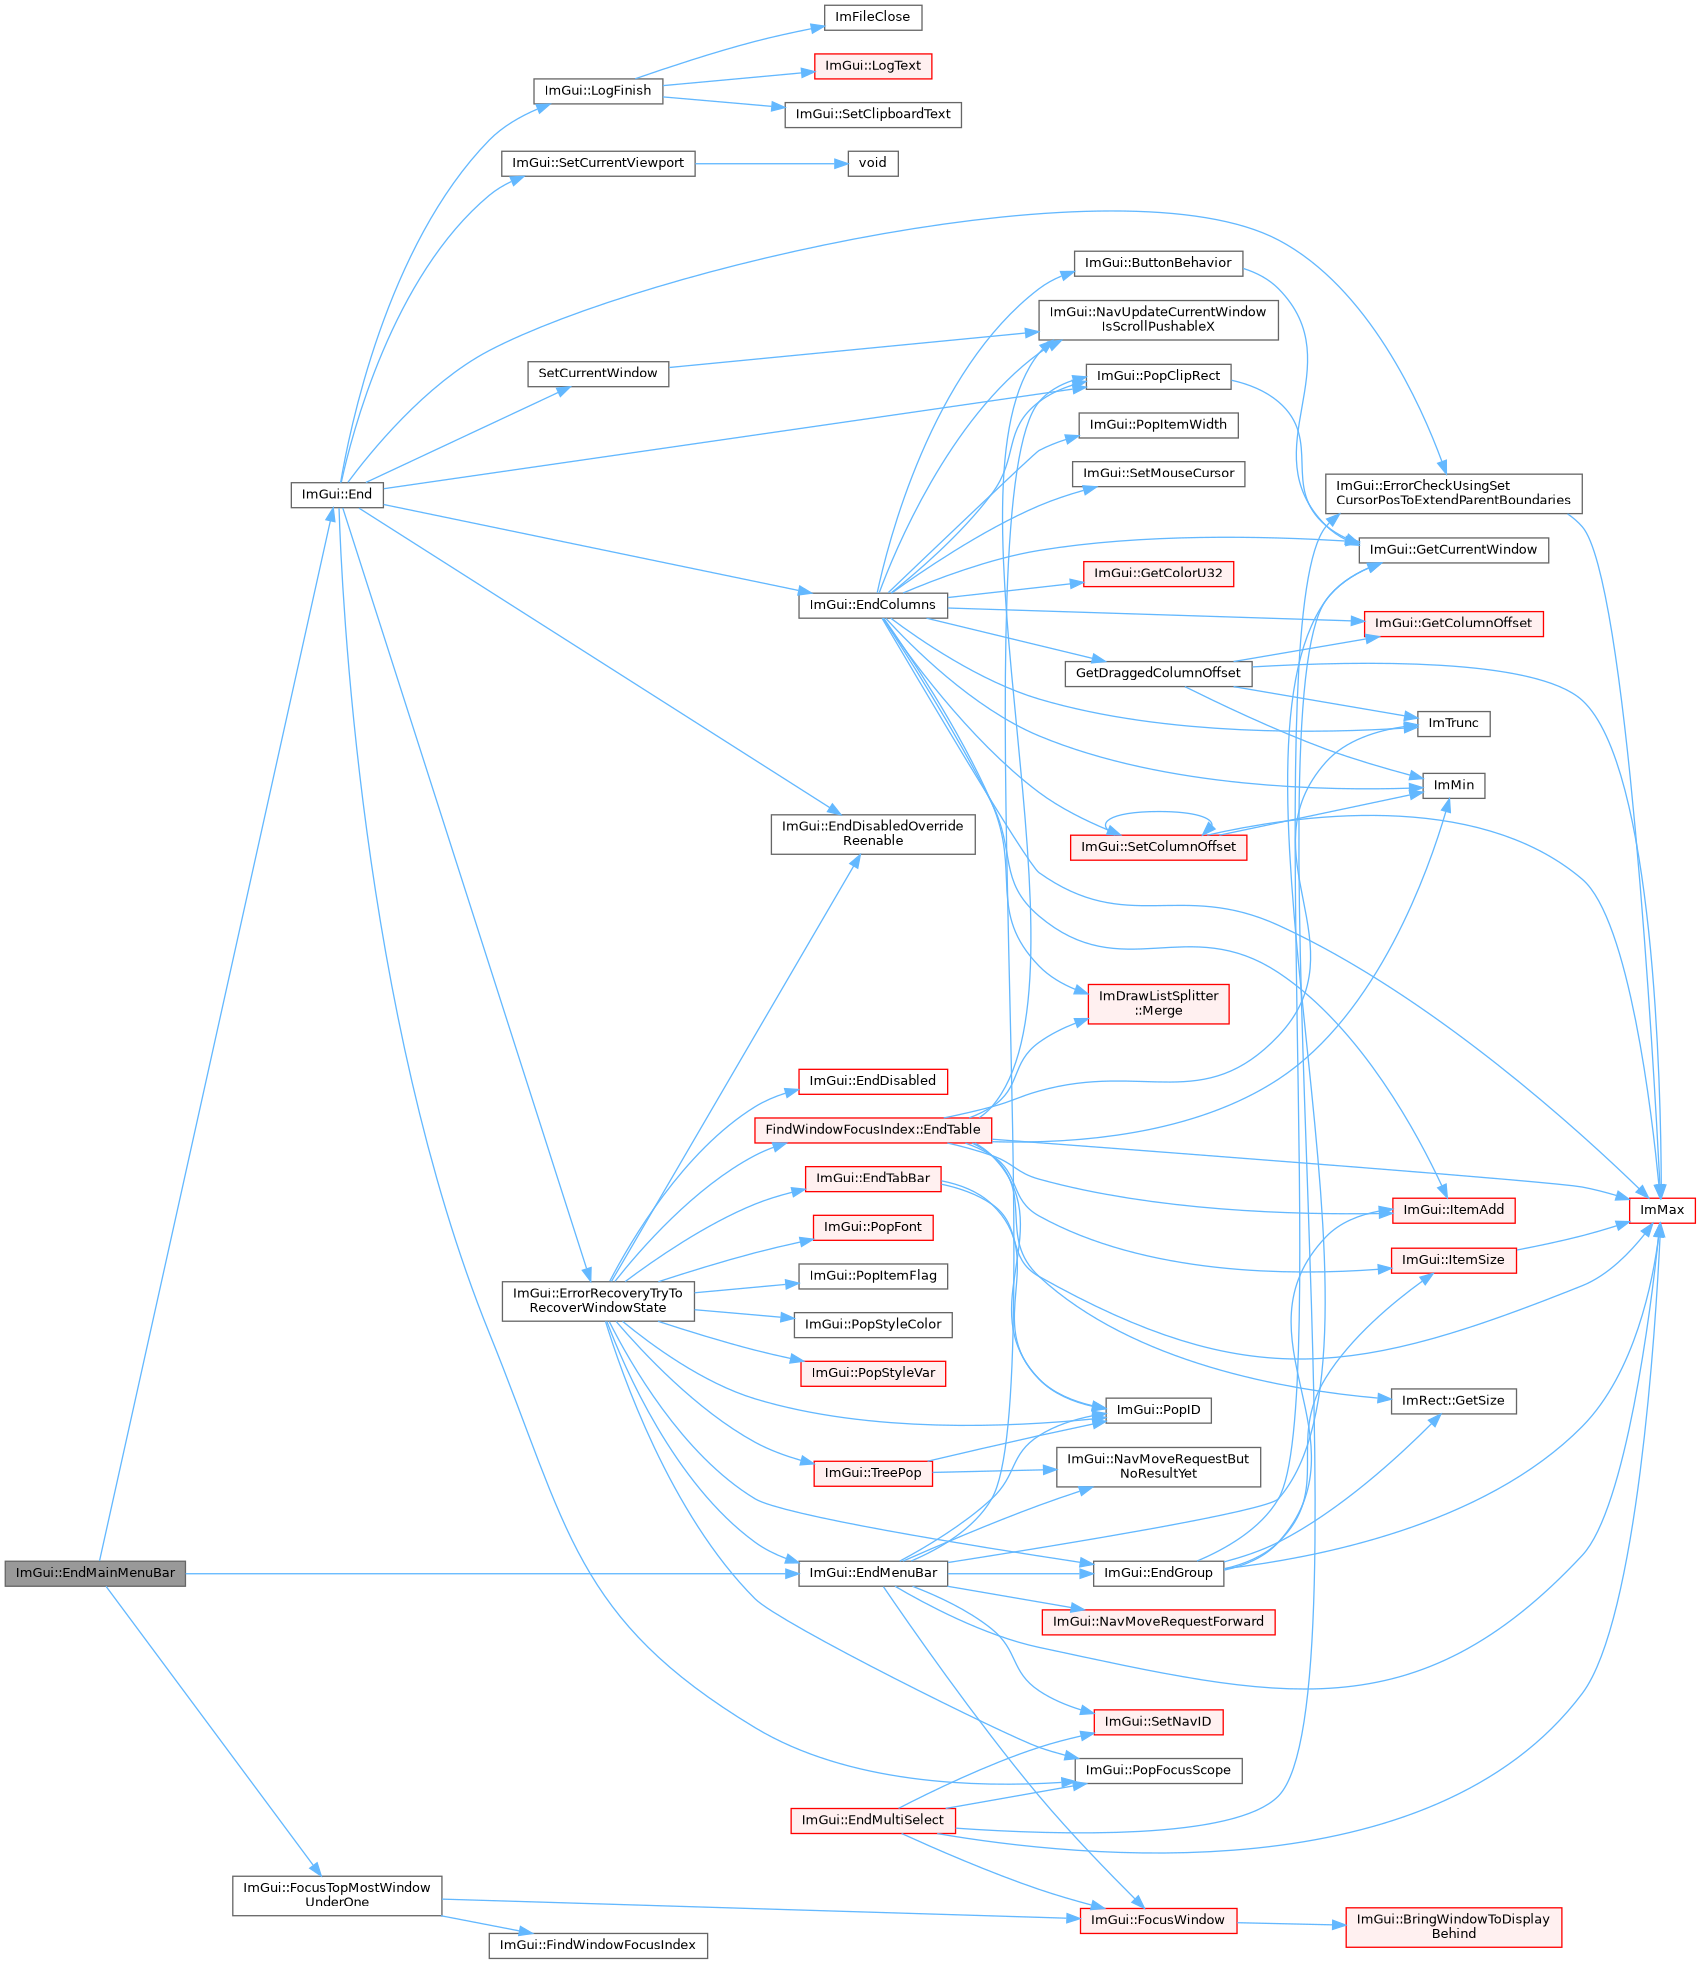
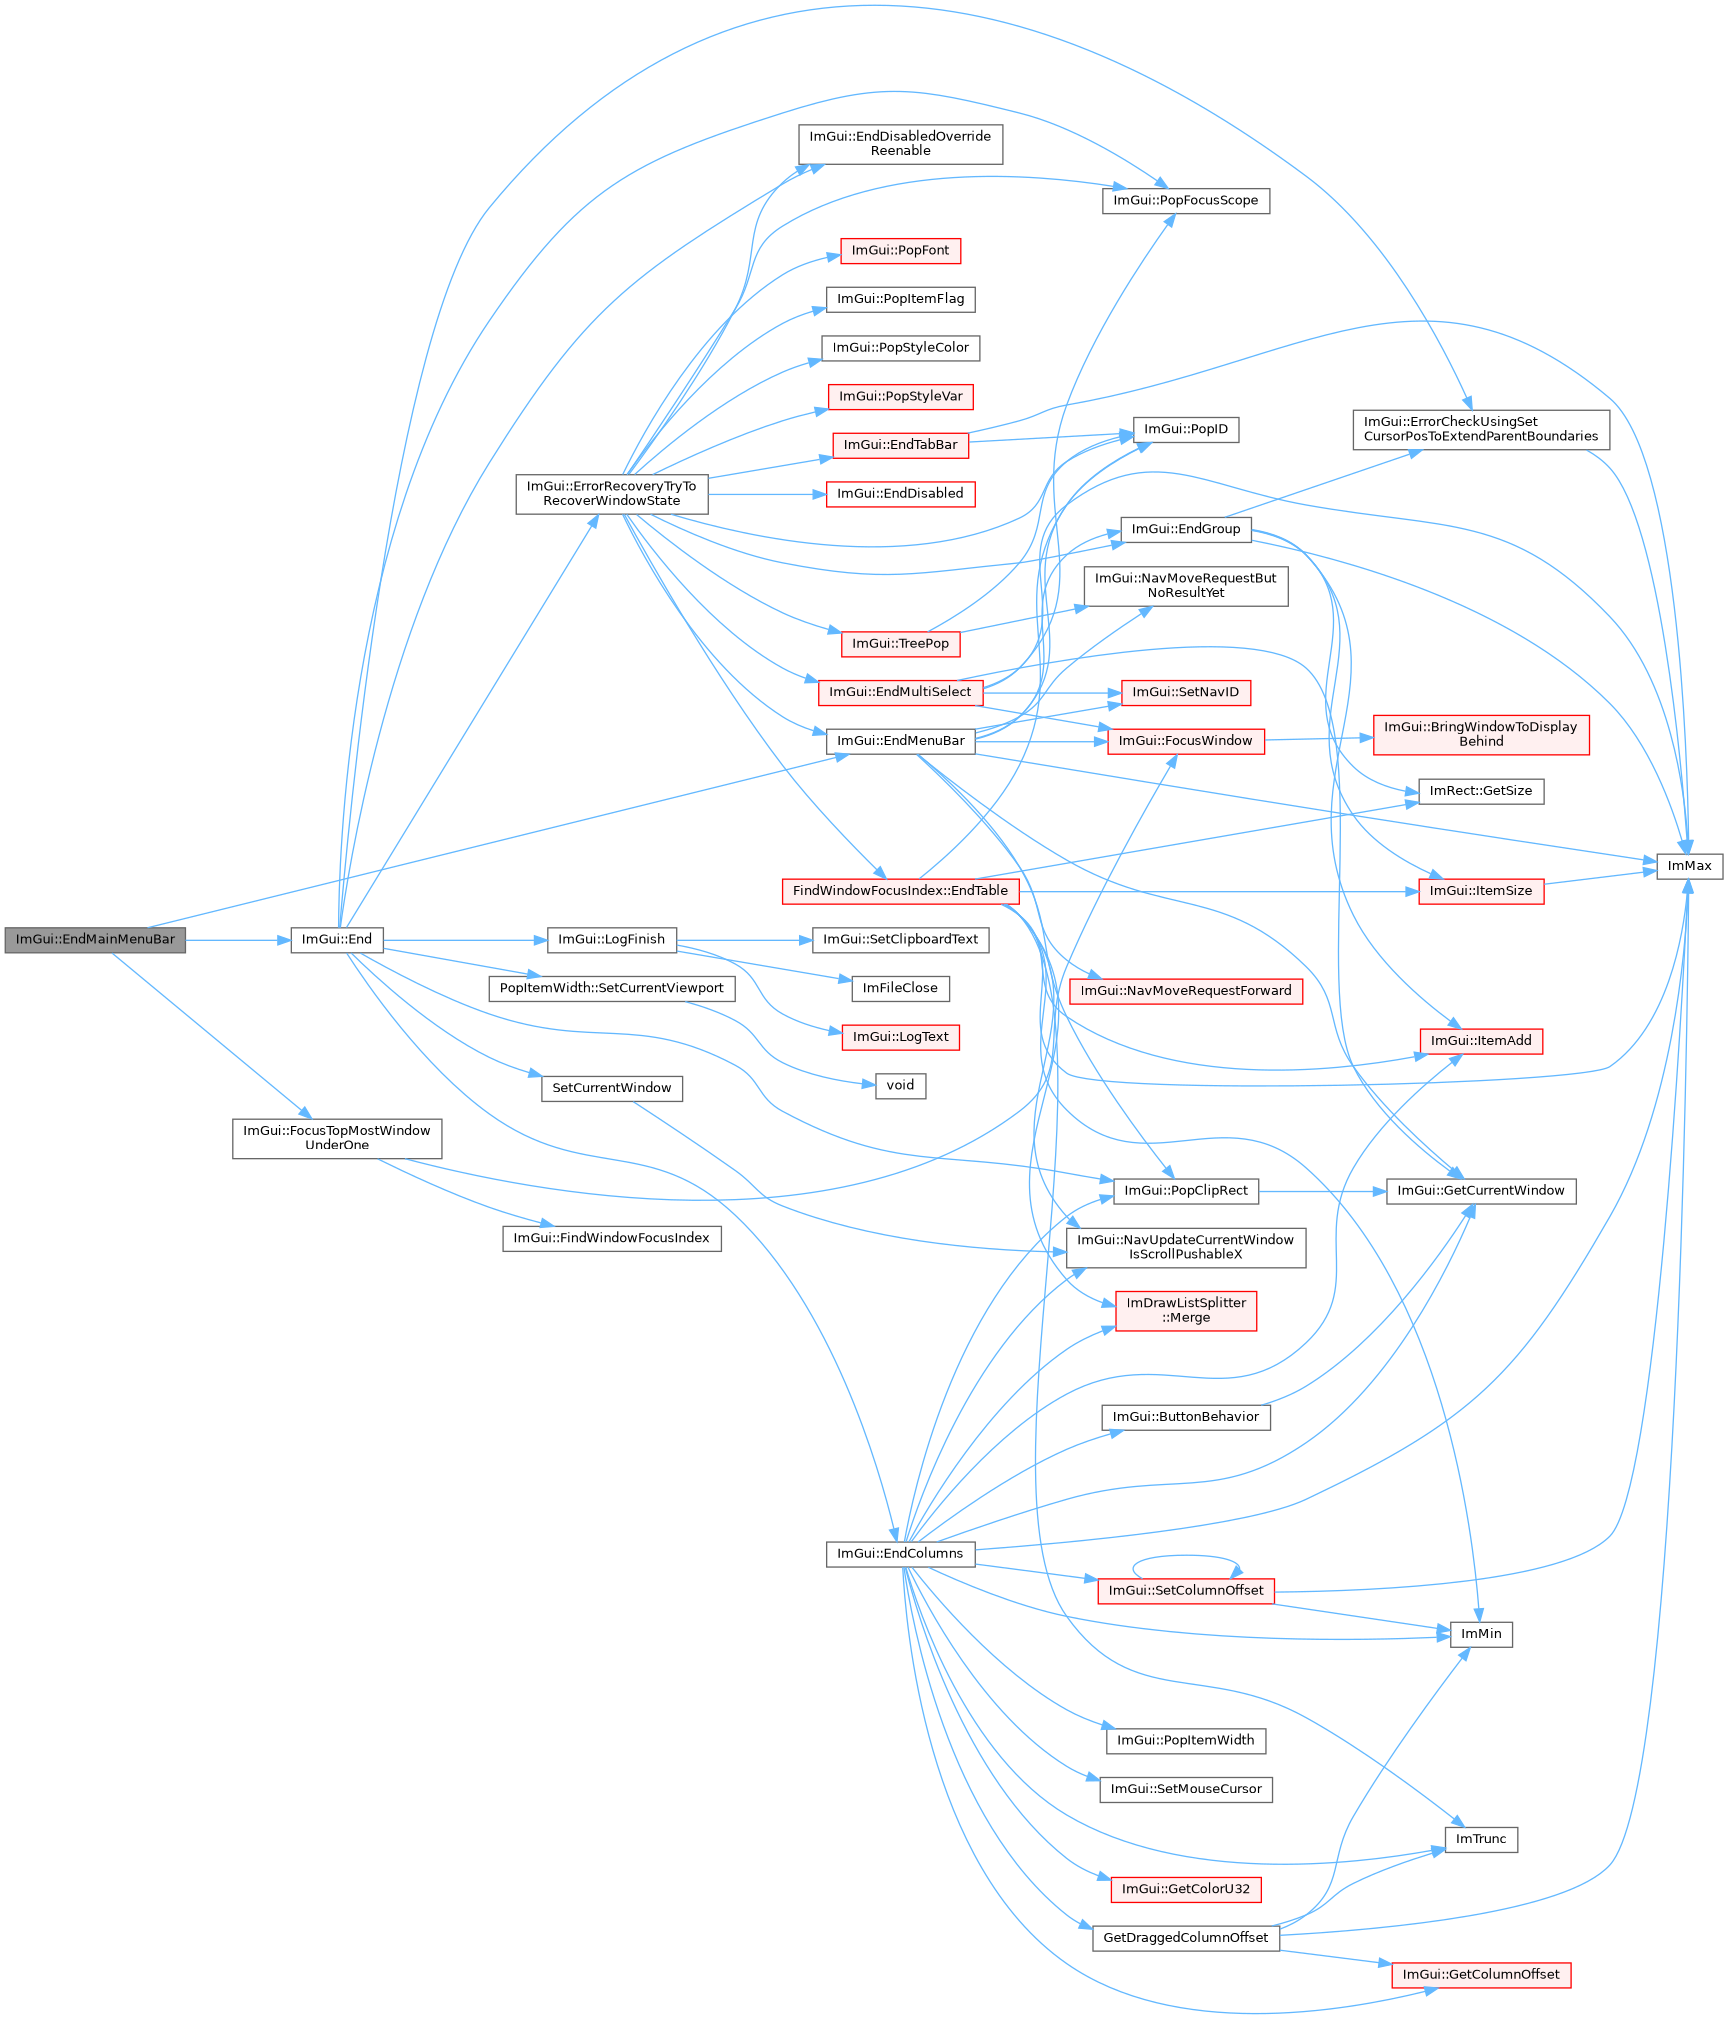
node "ImGui::SetCurrentViewport": label "ImGui::SetCurrentViewport" -> "PopItemWidth::SetCurrentViewport"
edge "ImGui::ErrorRecoveryTryTo RecoverWindowState" -> "ImGui::EndMultiSelect": added
node "ImMax": color red -> grey40
